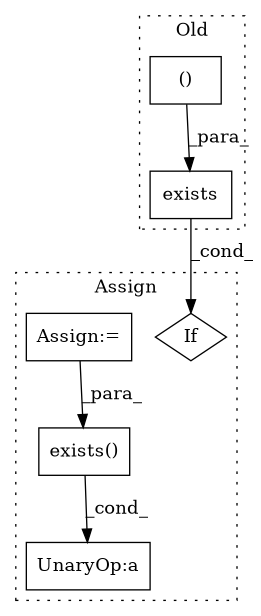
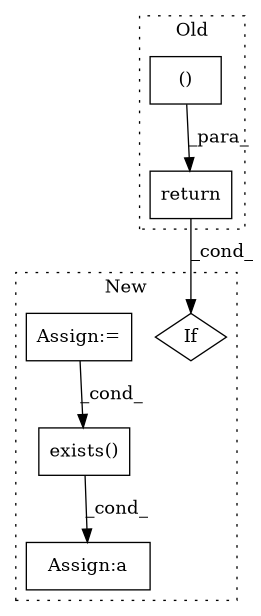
node "exists": label "exists" -> "return"
cluster "Assign": label "Assign" -> "New"
edge "Assign:=" -> "exists()": label "_para_" -> "_cond_"
node "UnaryOp:a": label "UnaryOp:a" -> "Assign:a"
